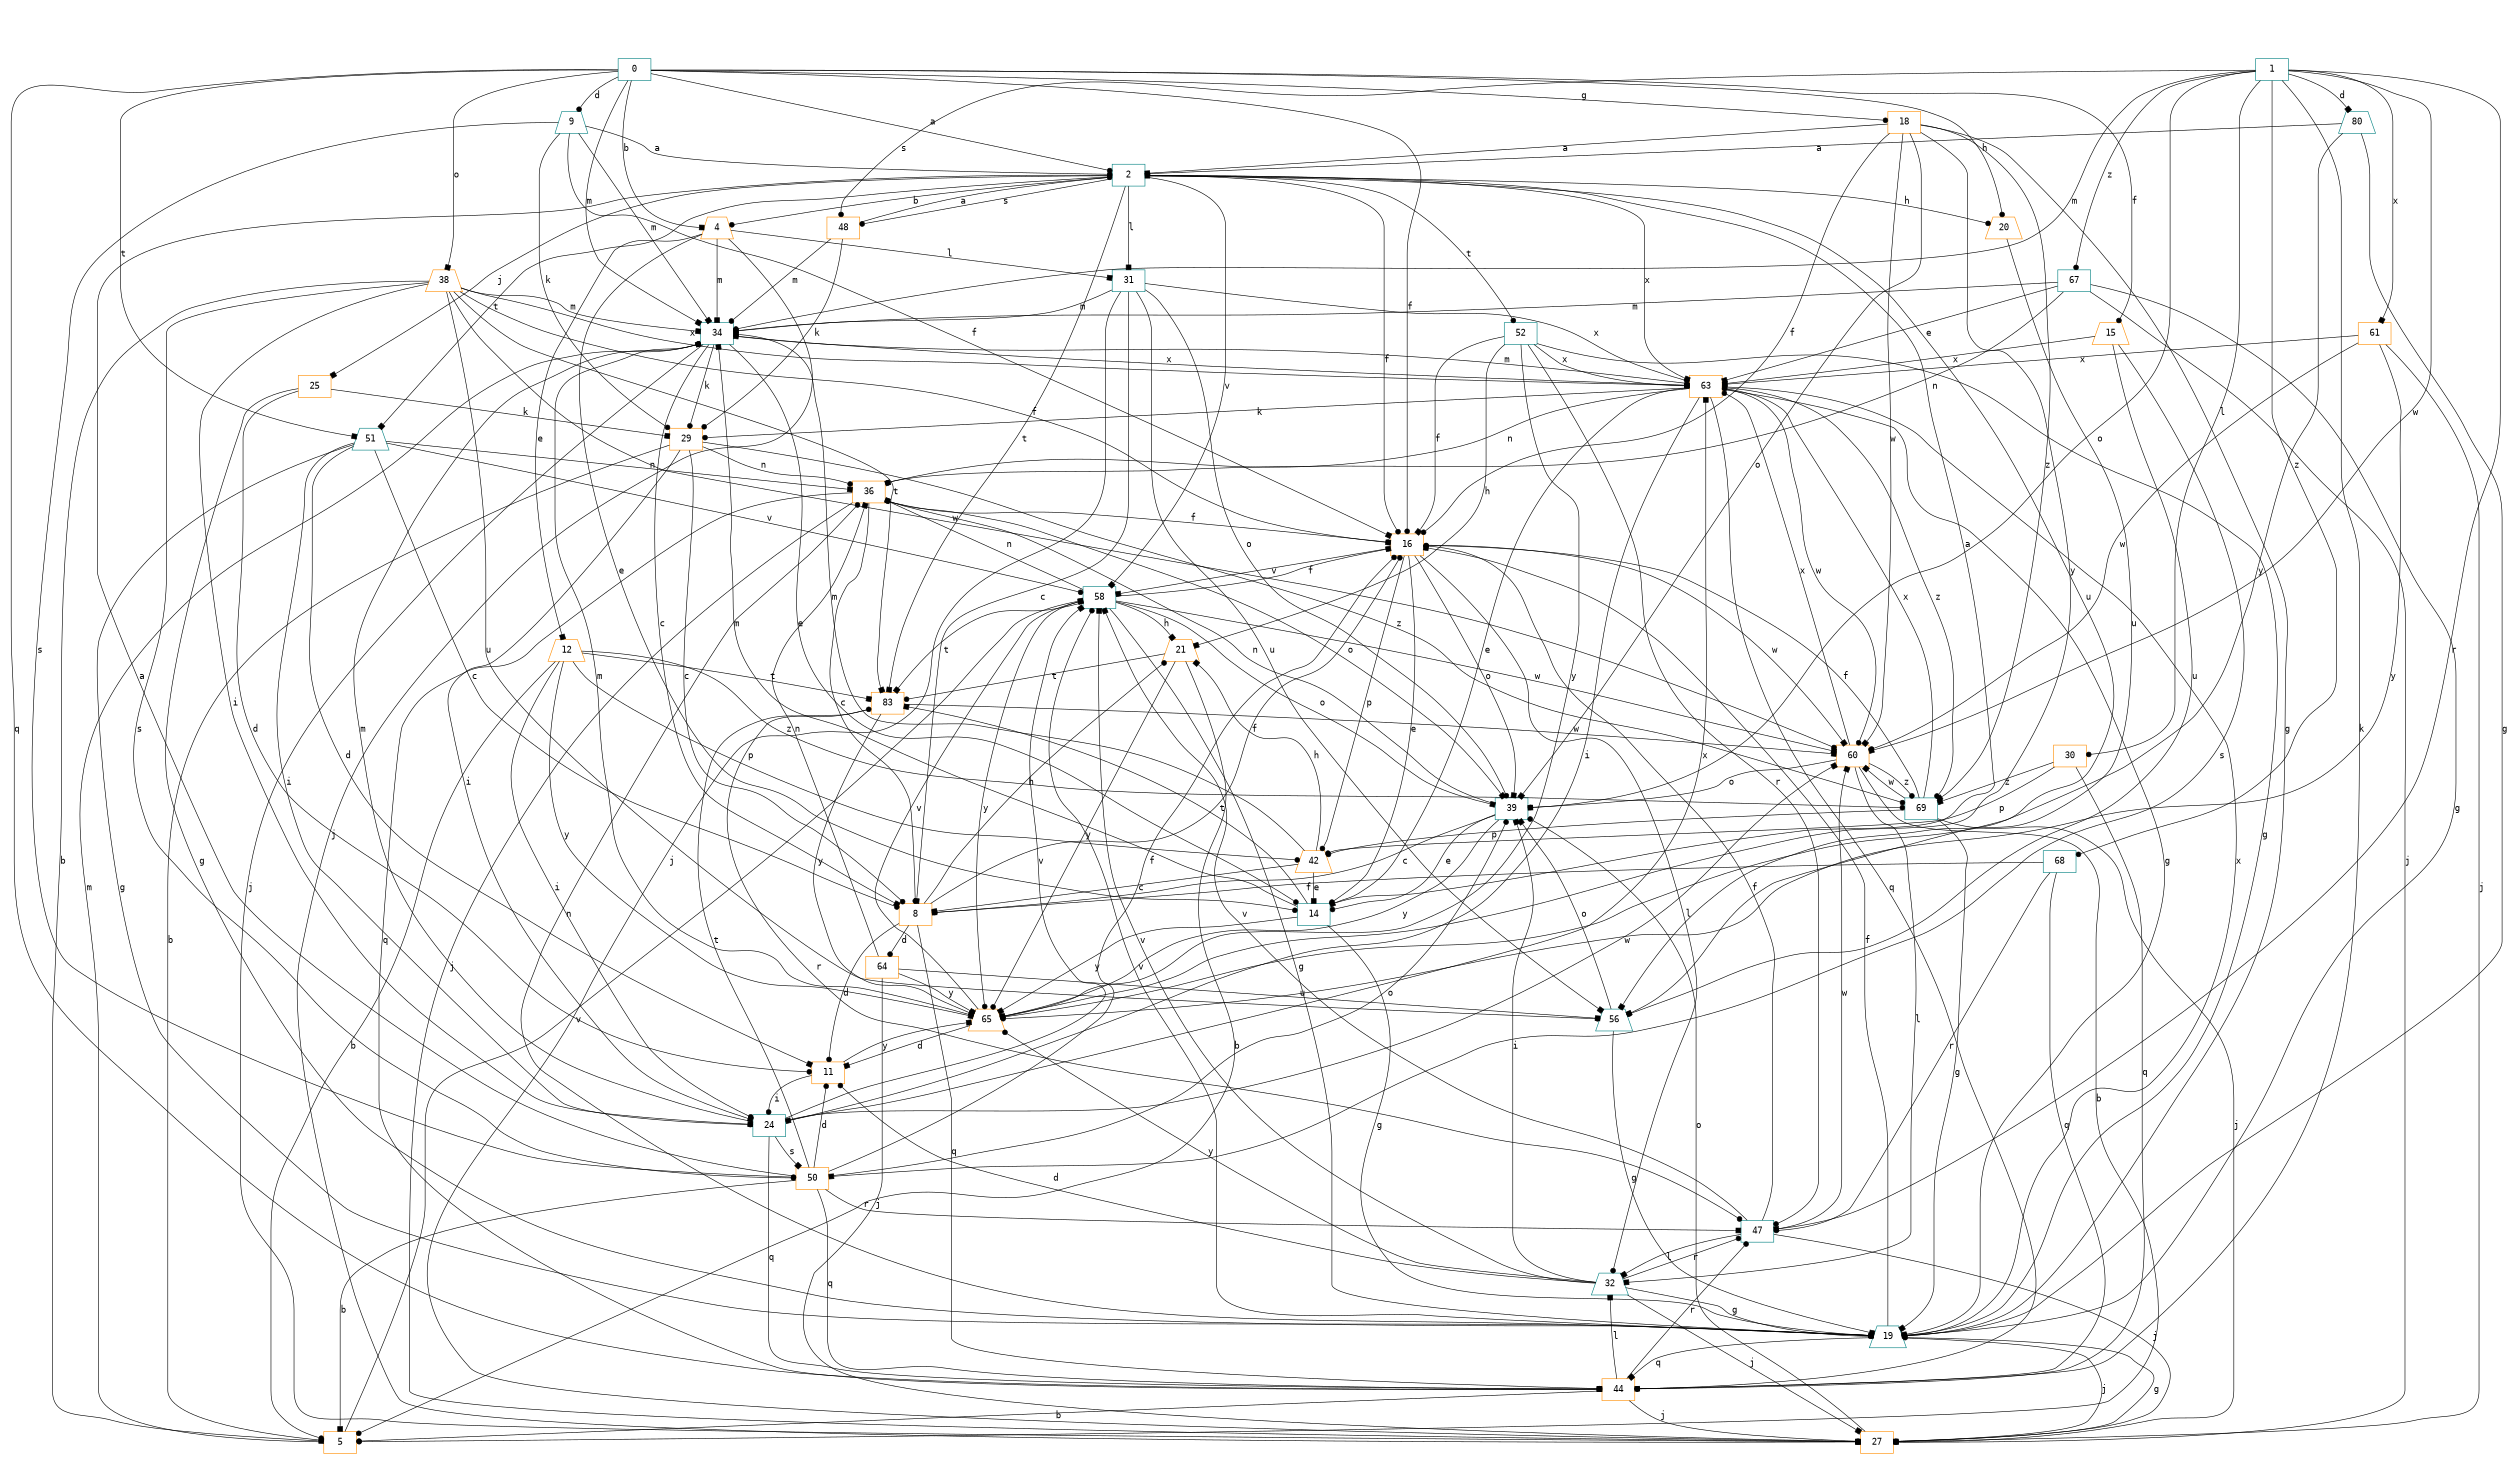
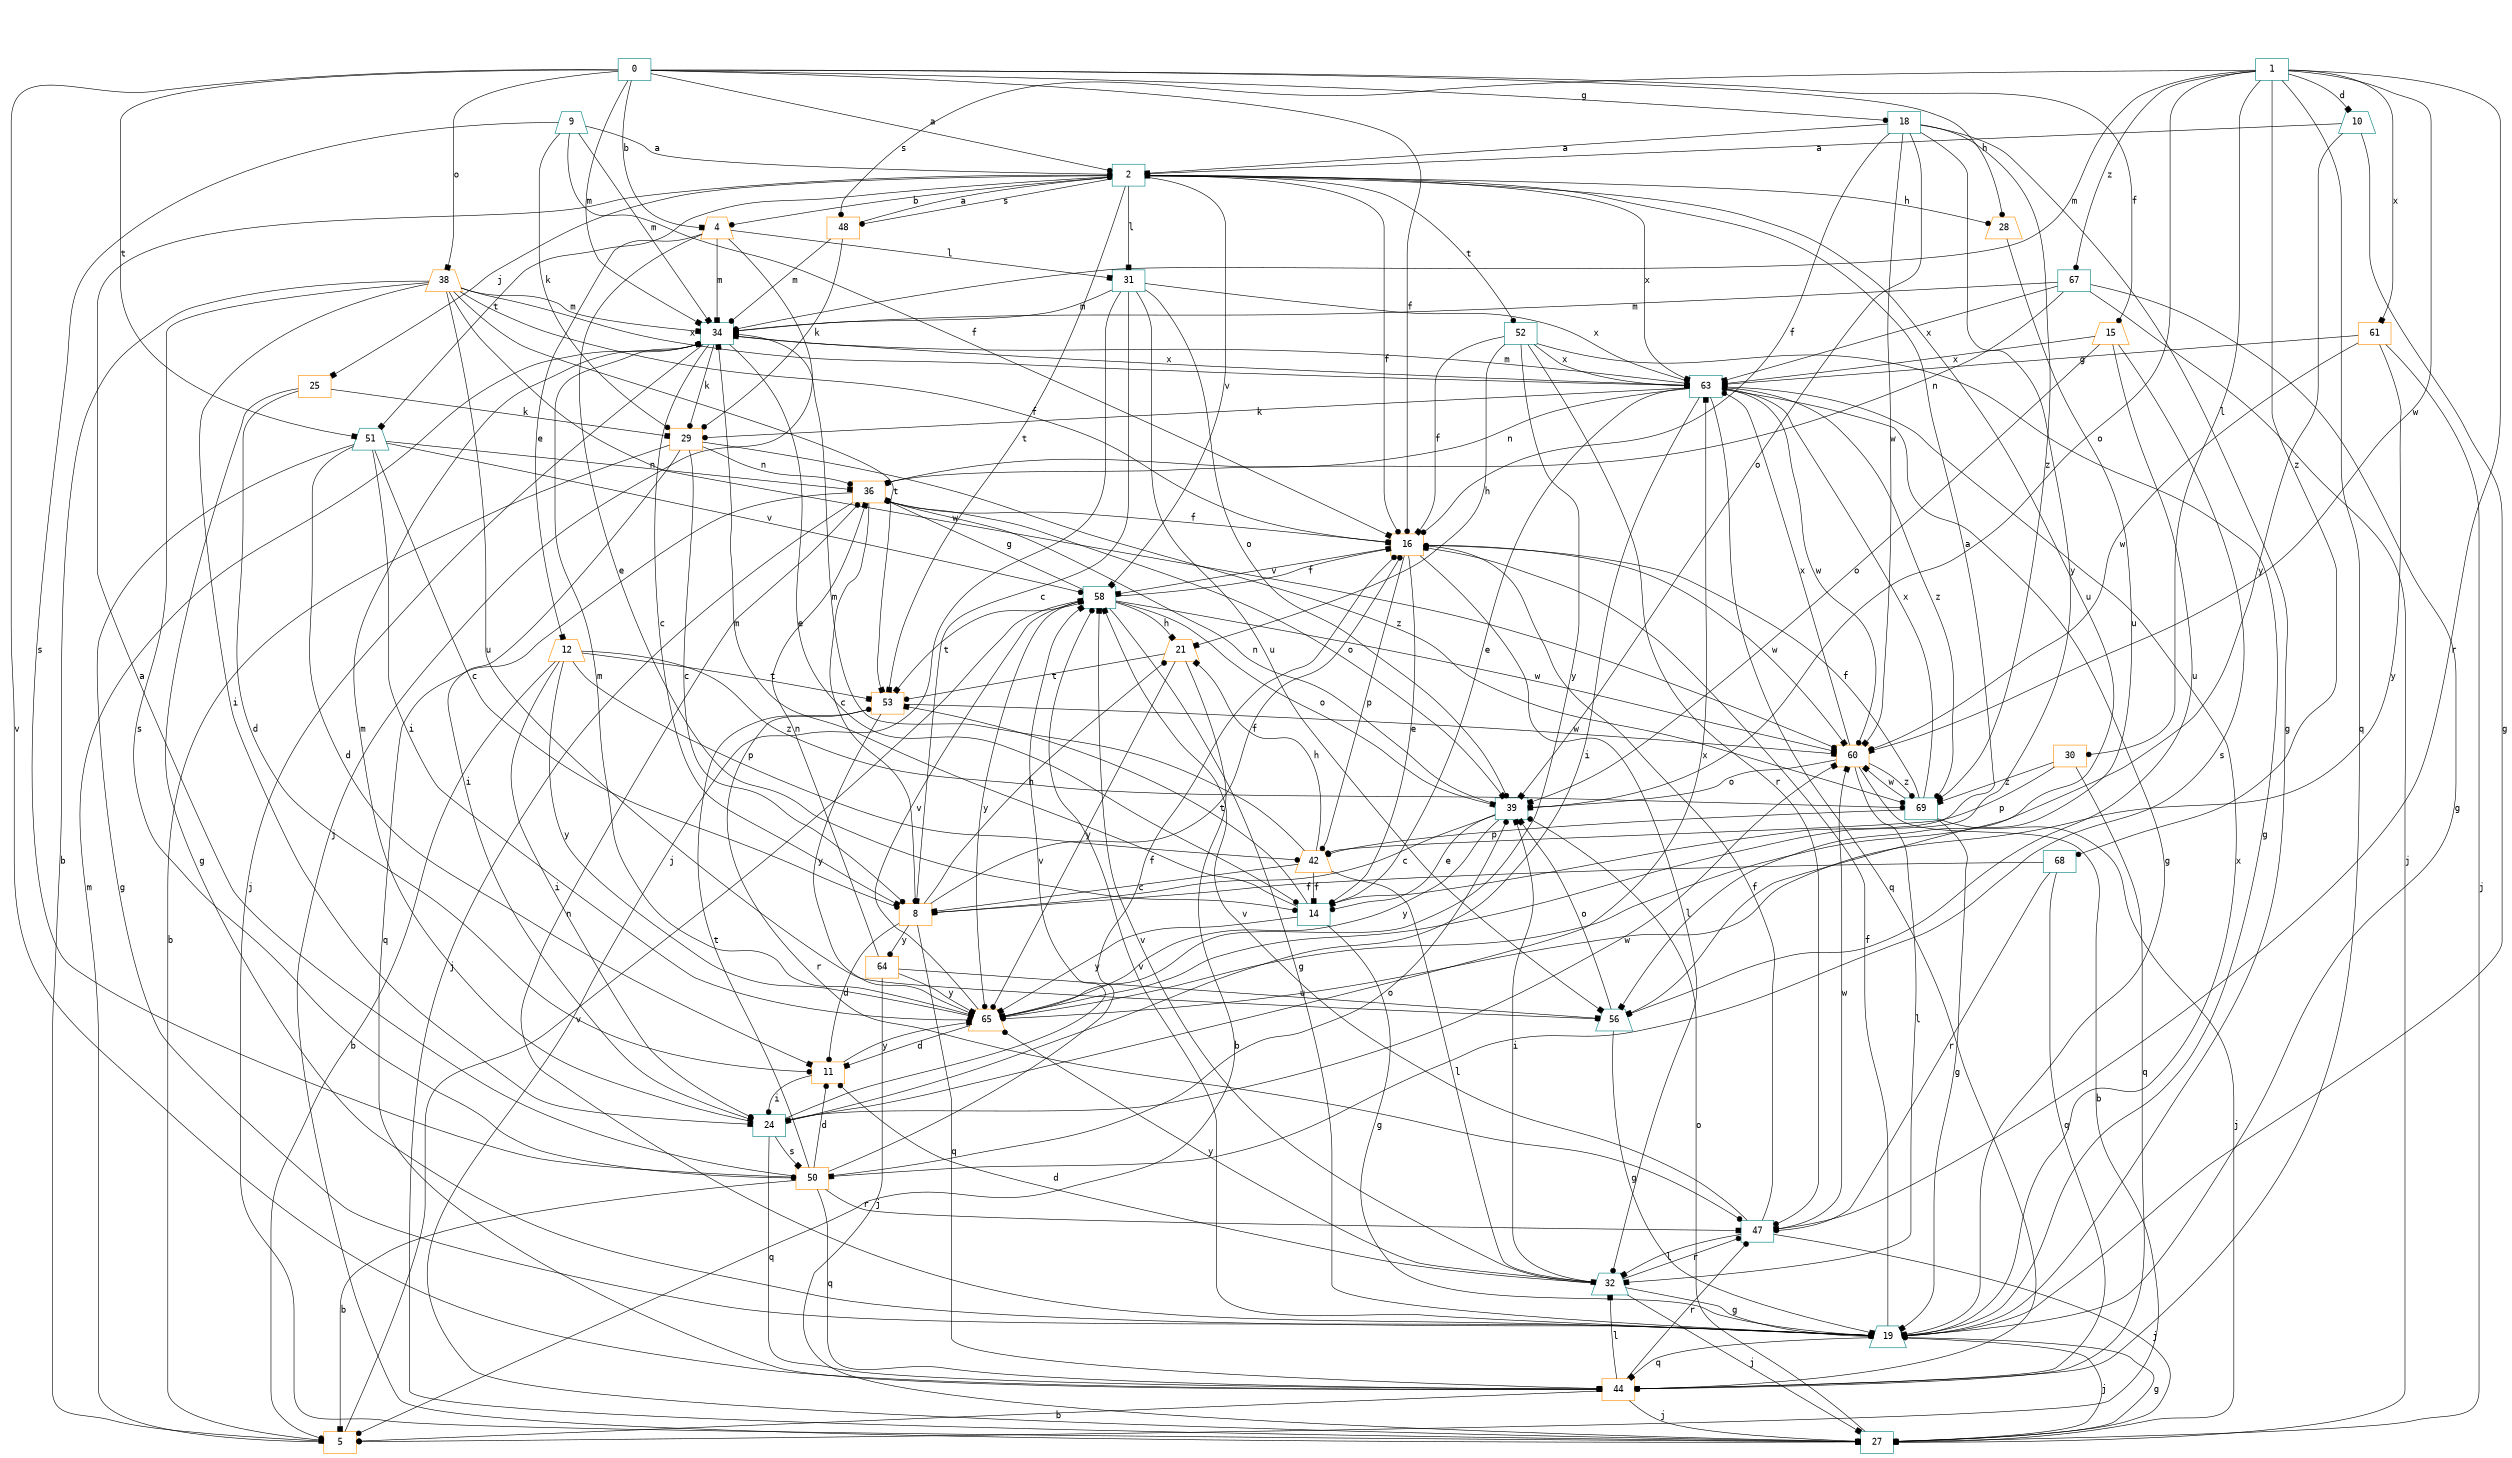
edge "0" -> "9": removed, label "d"
node "18": color darkorange -> teal
node "80": label "80" -> "10"
node "20": label "20" -> "28"
edge "67" -> "63": label "e" -> "x"
edge "61" -> "63": label "x" -> "g"
node "63": color darkorange -> teal
edge "58" -> "36": label "n" -> "g"
edge "16" -> "39": now "15" -> "39"
node "83": label "83" -> "53"
edge "0" -> "44": label "q" -> "v"
edge "1" -> "44": label "k" -> "q"
edge "42" -> "14": label "e" -> "f"
edge "51" -> "24": now "51" -> "65"
edge "8" -> "64": label "d" -> "y"
edge "42" -> "32": added, label "l"
node "27": color darkorange -> teal
